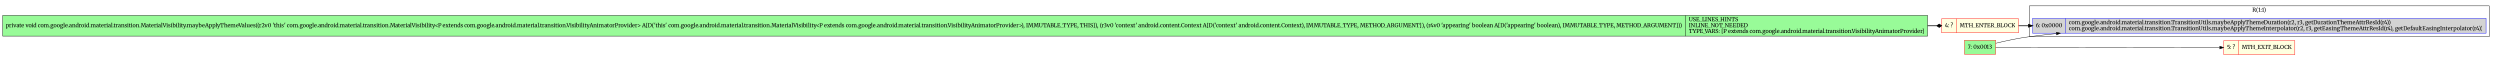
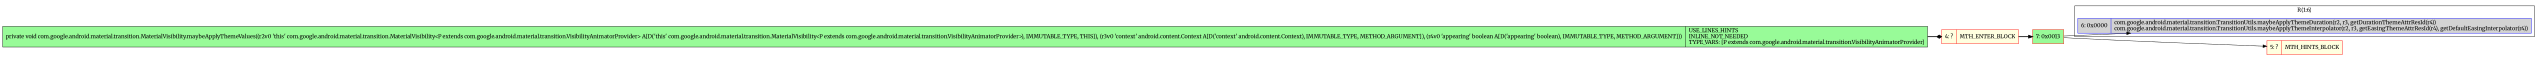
cluster "R(1:1)": label "R(1:1)" -> "R(1:6)"
edge "4: ?" -> "6: 0x0000": now "4: ?" -> "7: 0x0013"
node "5: ?": text "MTH_EXIT_BLOCK" -> "MTH_HINTS_BLOCK"
